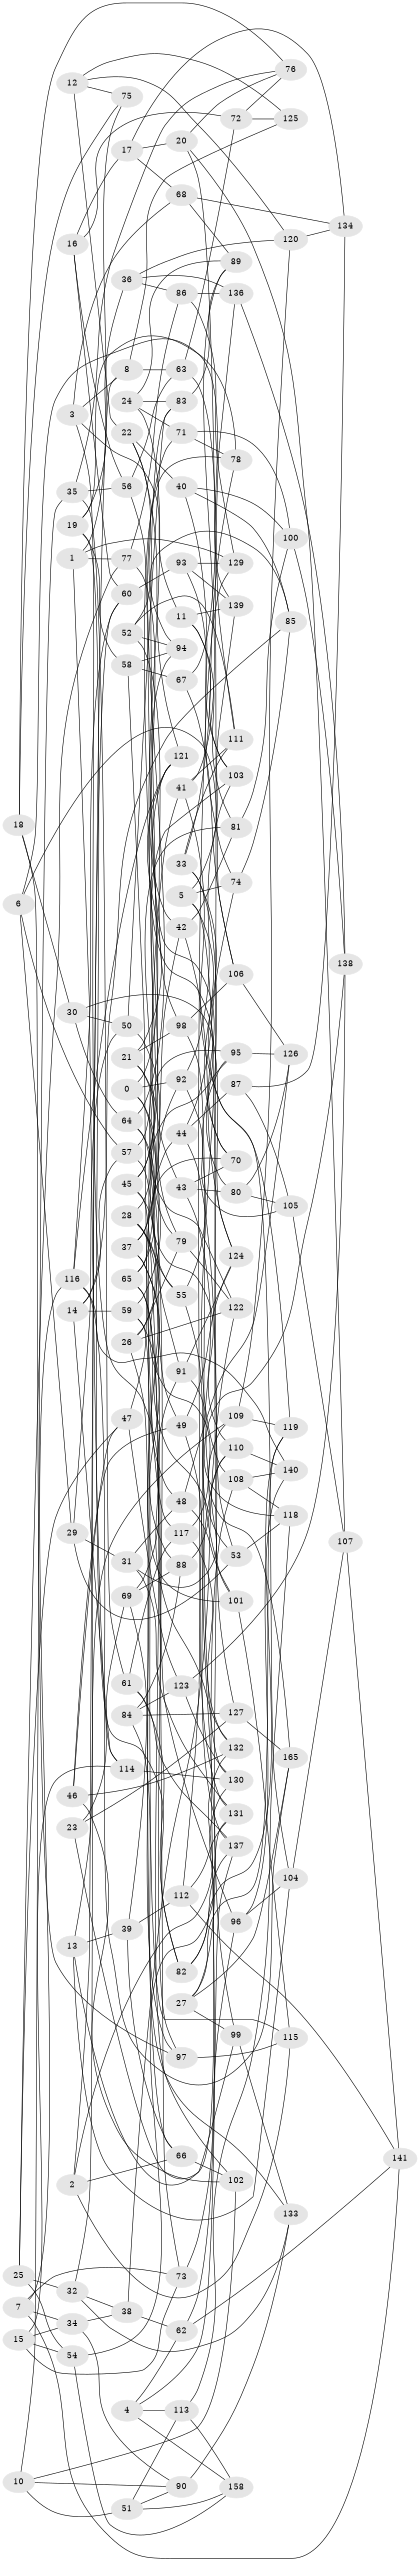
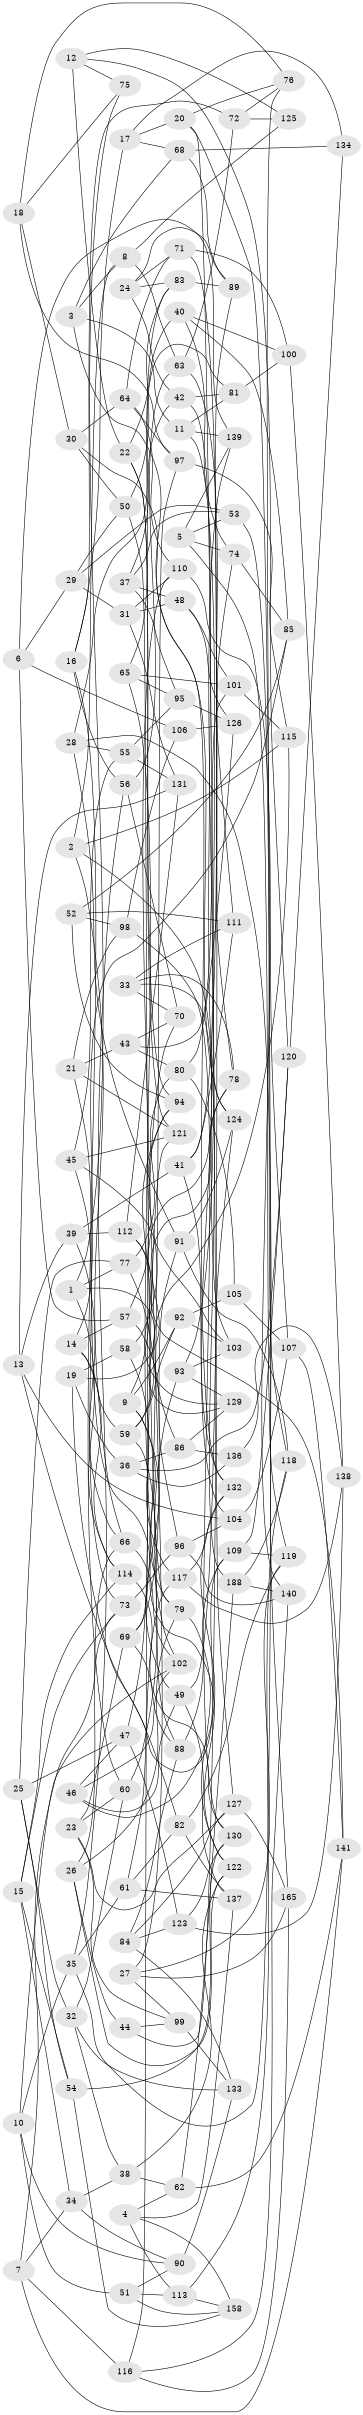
node "67": removed
edge "60" -- "116": now "60" -- "23"
node "87": removed
node "0": label "0" -> "9"
node "108": label "108" -> "188"
